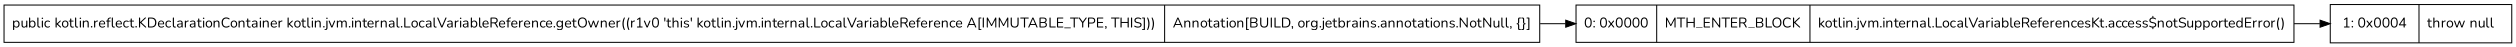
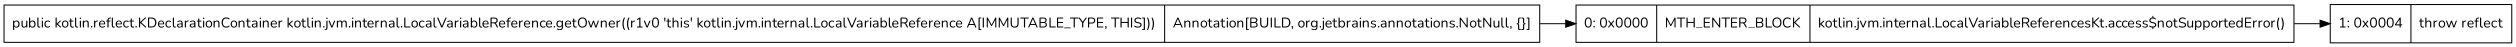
node "1: 0x0004": text "throw null" -> "throw reflect"
